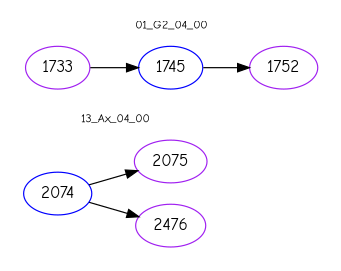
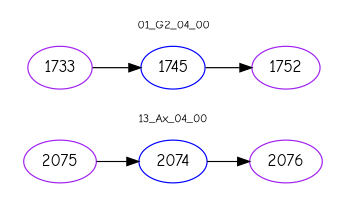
edge "2074" -> "2075": reversed
node "2476": label "2476" -> "2076"
